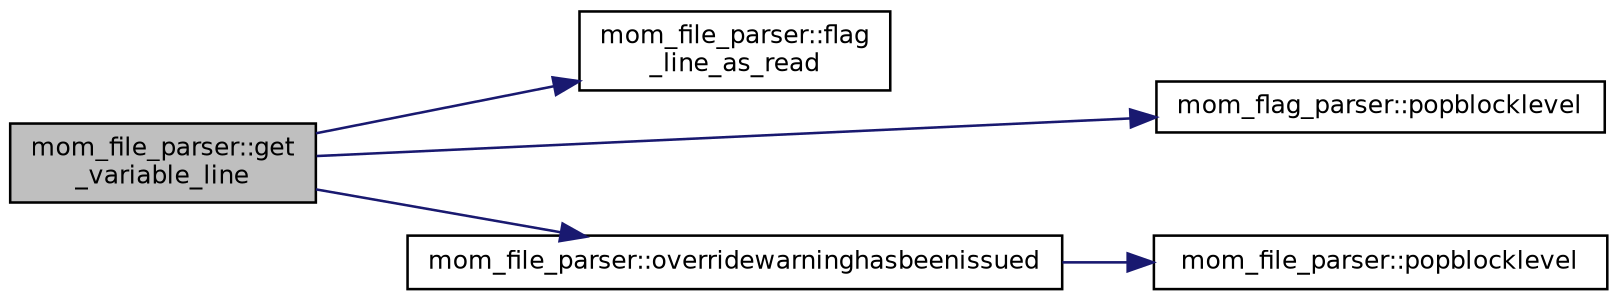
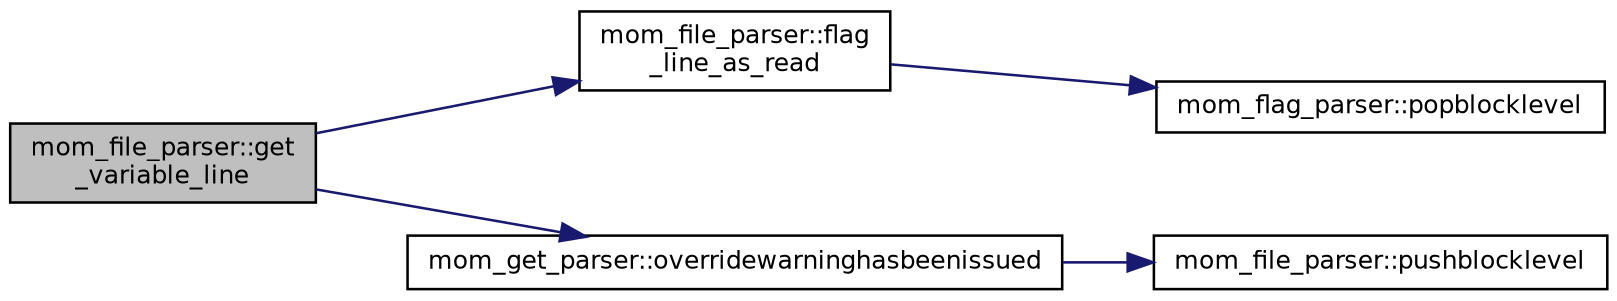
edge "mom_file_parser::get _variable_line" -> "mom_flag_parser::popblocklevel": now "mom_file_parser::flag _line_as_read" -> "mom_flag_parser::popblocklevel"
node "mom_file_parser::overridewarninghasbeenissued": label "mom_file_parser::overridewarninghasbeenissued" -> "mom_get_parser::overridewarninghasbeenissued"
node "mom_file_parser::popblocklevel": label "mom_file_parser::popblocklevel" -> "mom_file_parser::pushblocklevel"
